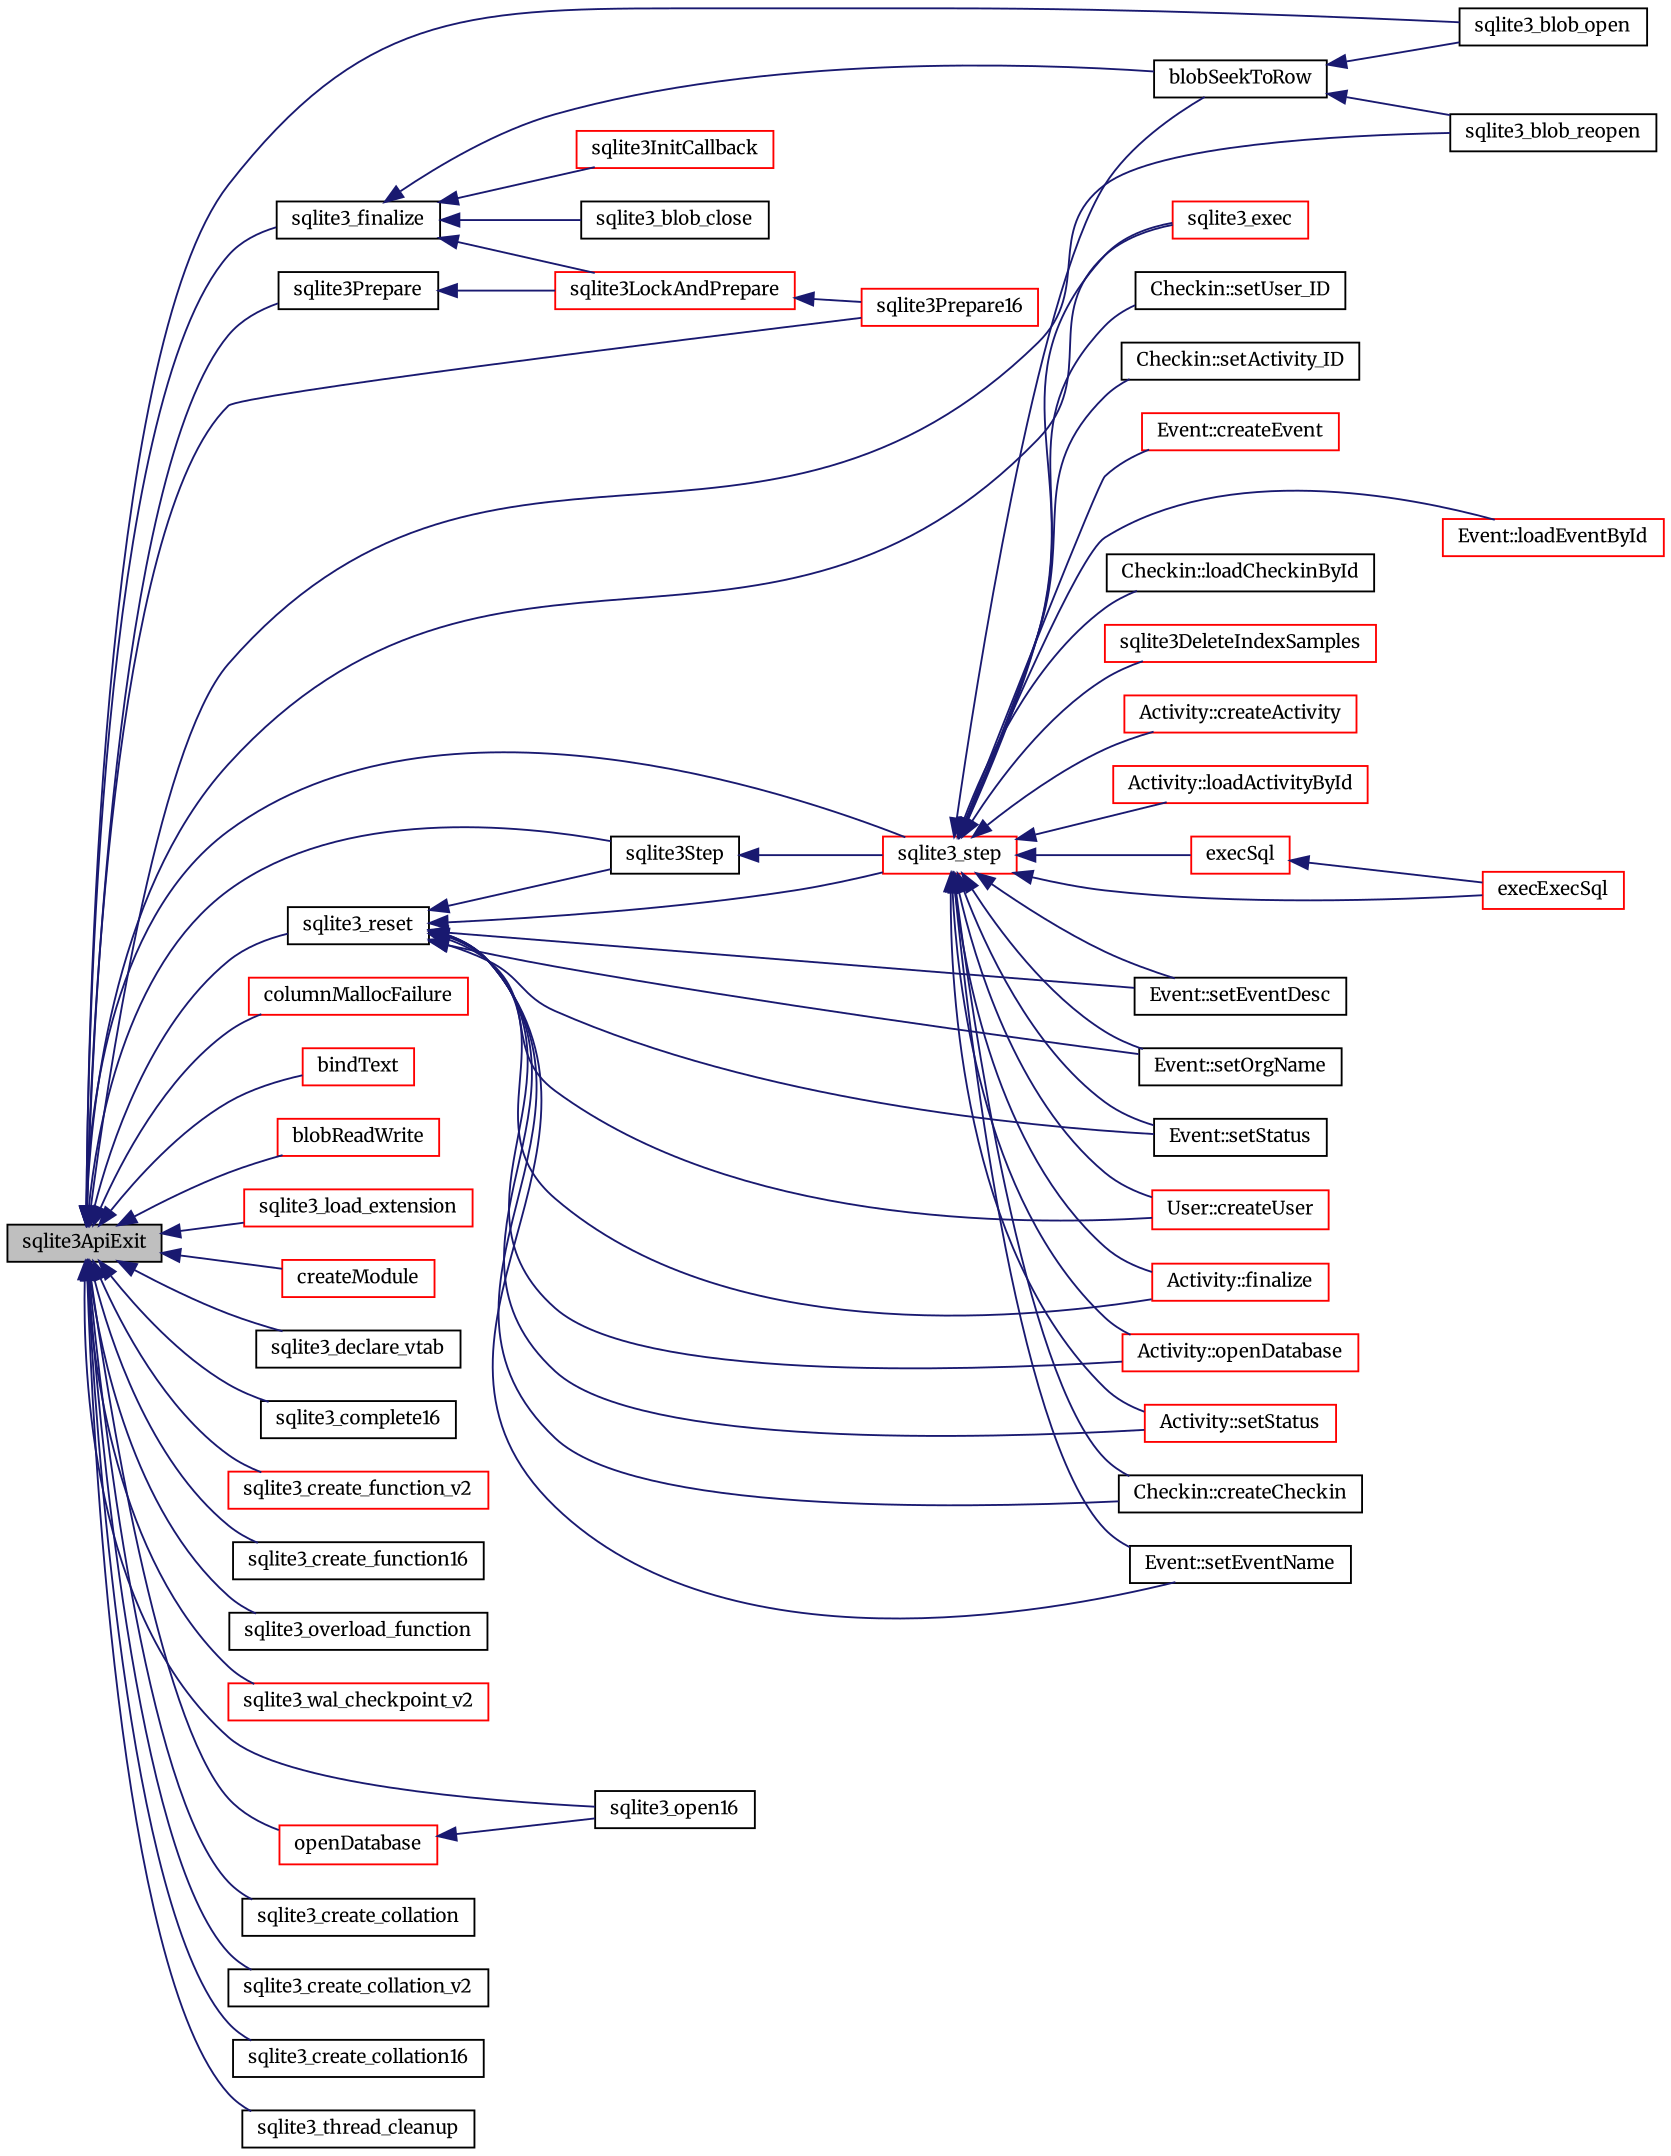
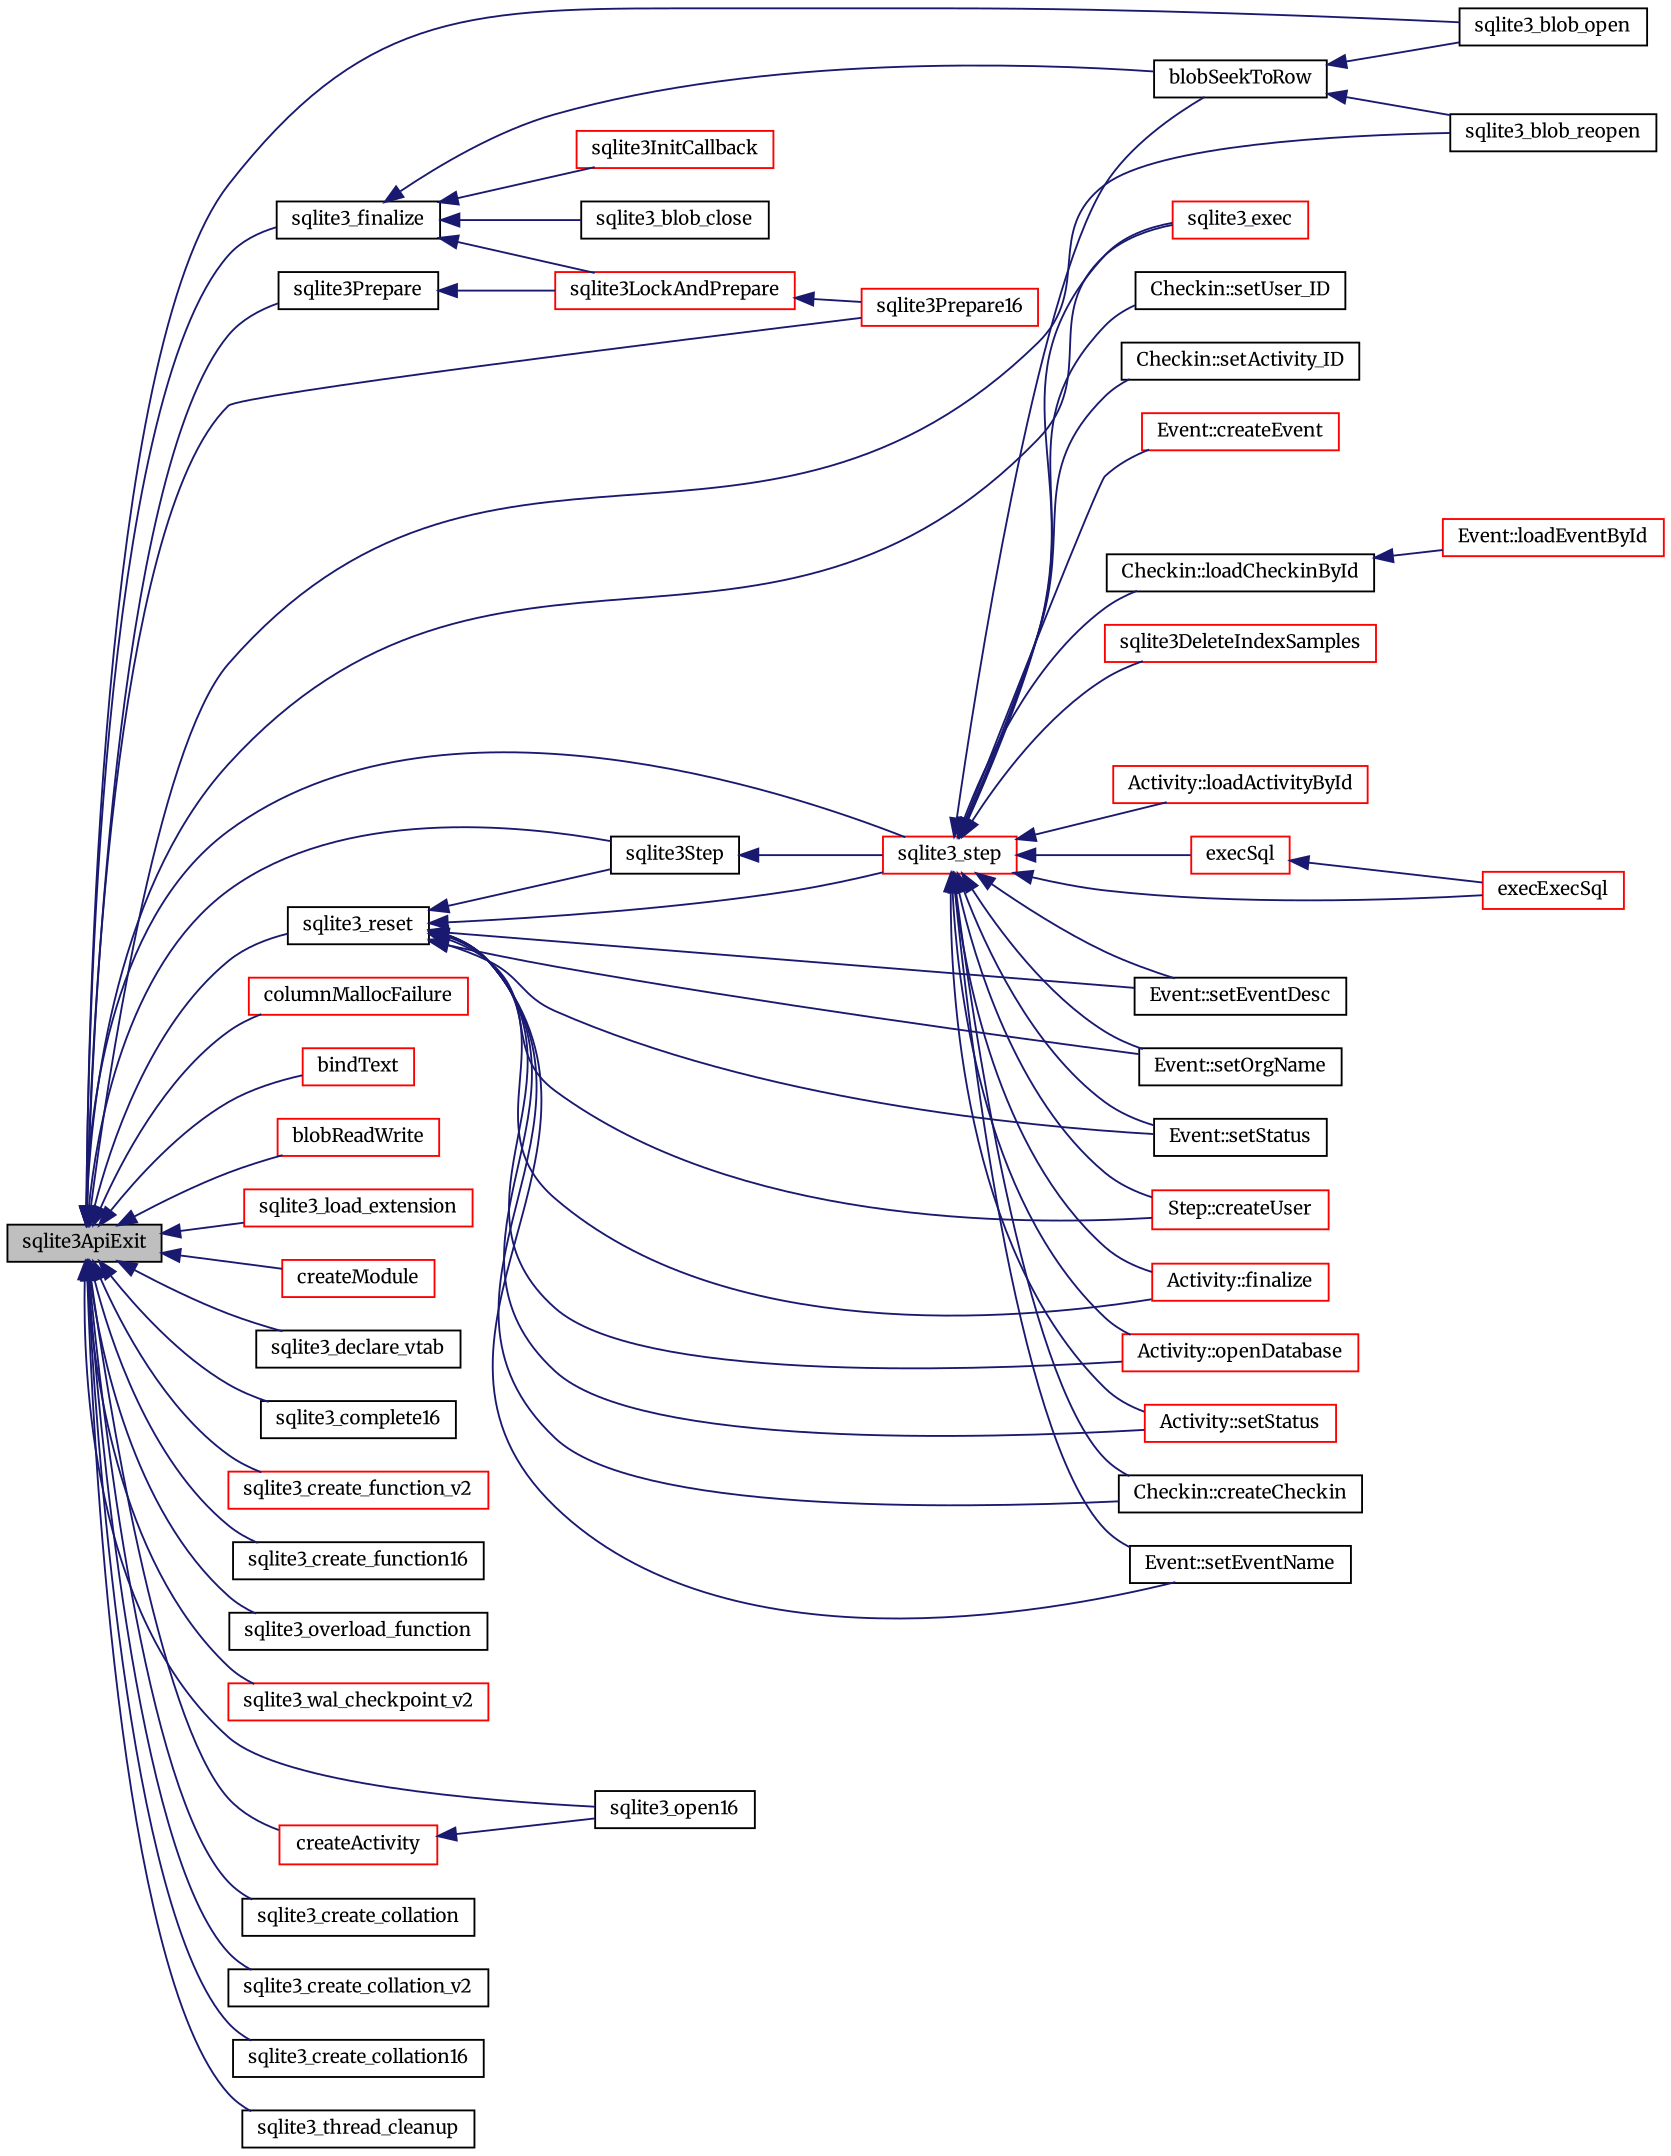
edge "Event::loadEventById" -> "sqlite3_step": now "Event::loadEventById" -> "Checkin::loadCheckinById"
node "Activity::createActivity": removed
node "User::createUser": label "User::createUser" -> "Step::createUser"
node "openDatabase": label "openDatabase" -> "createActivity"
